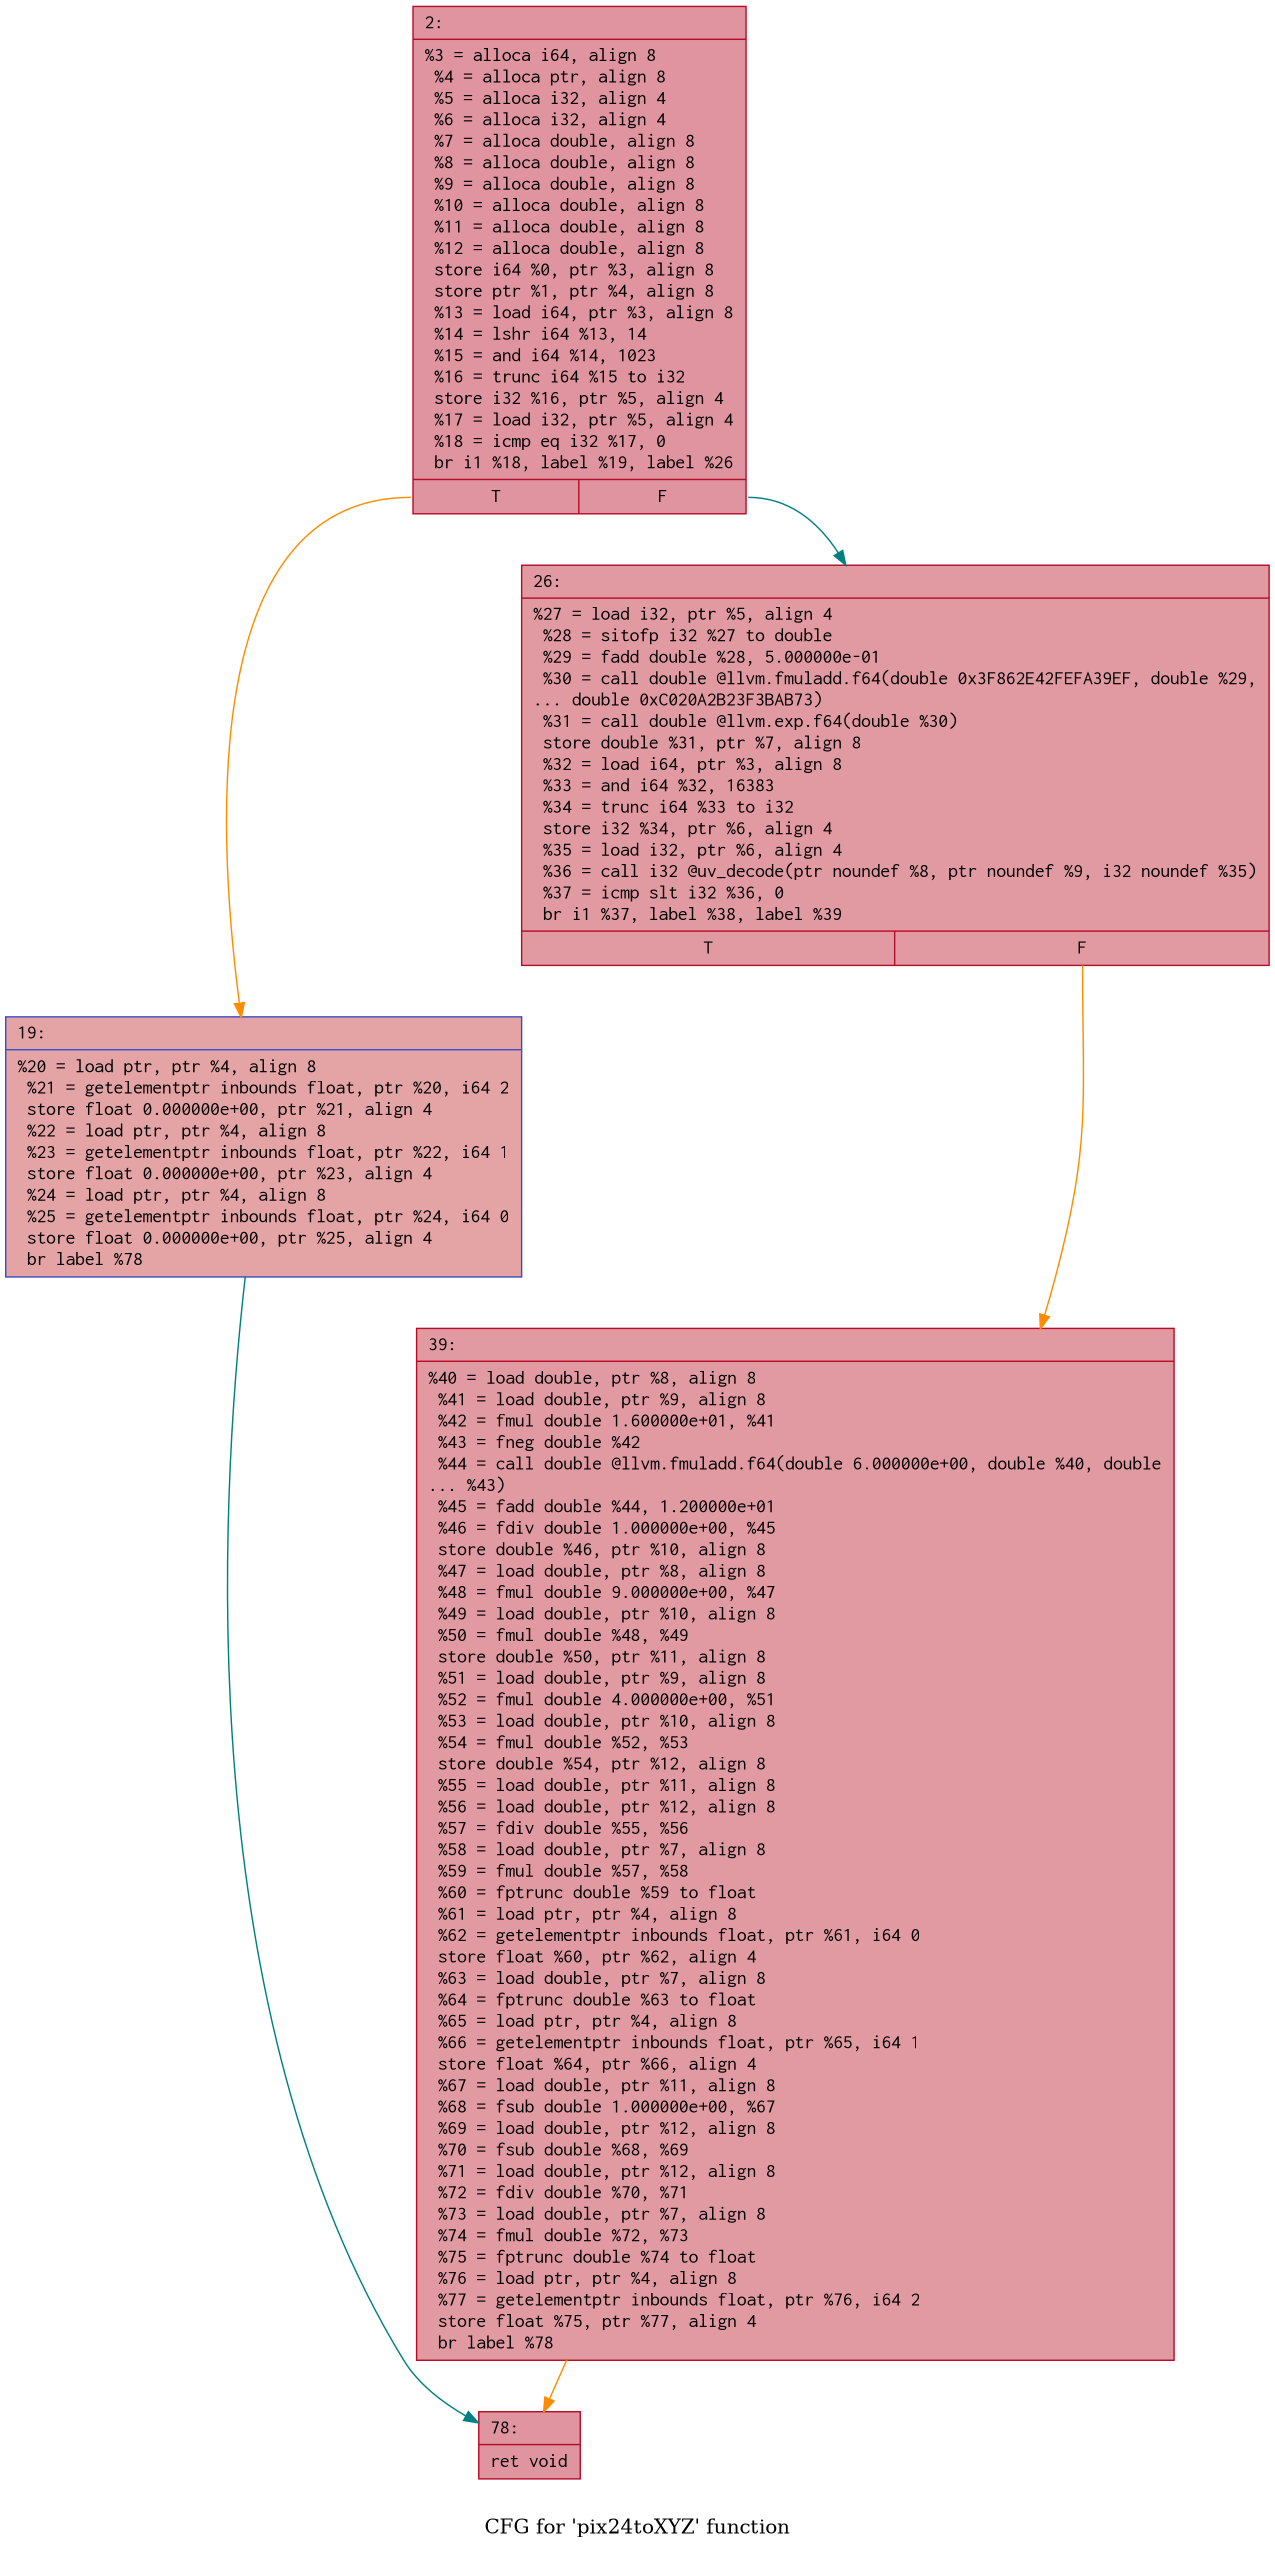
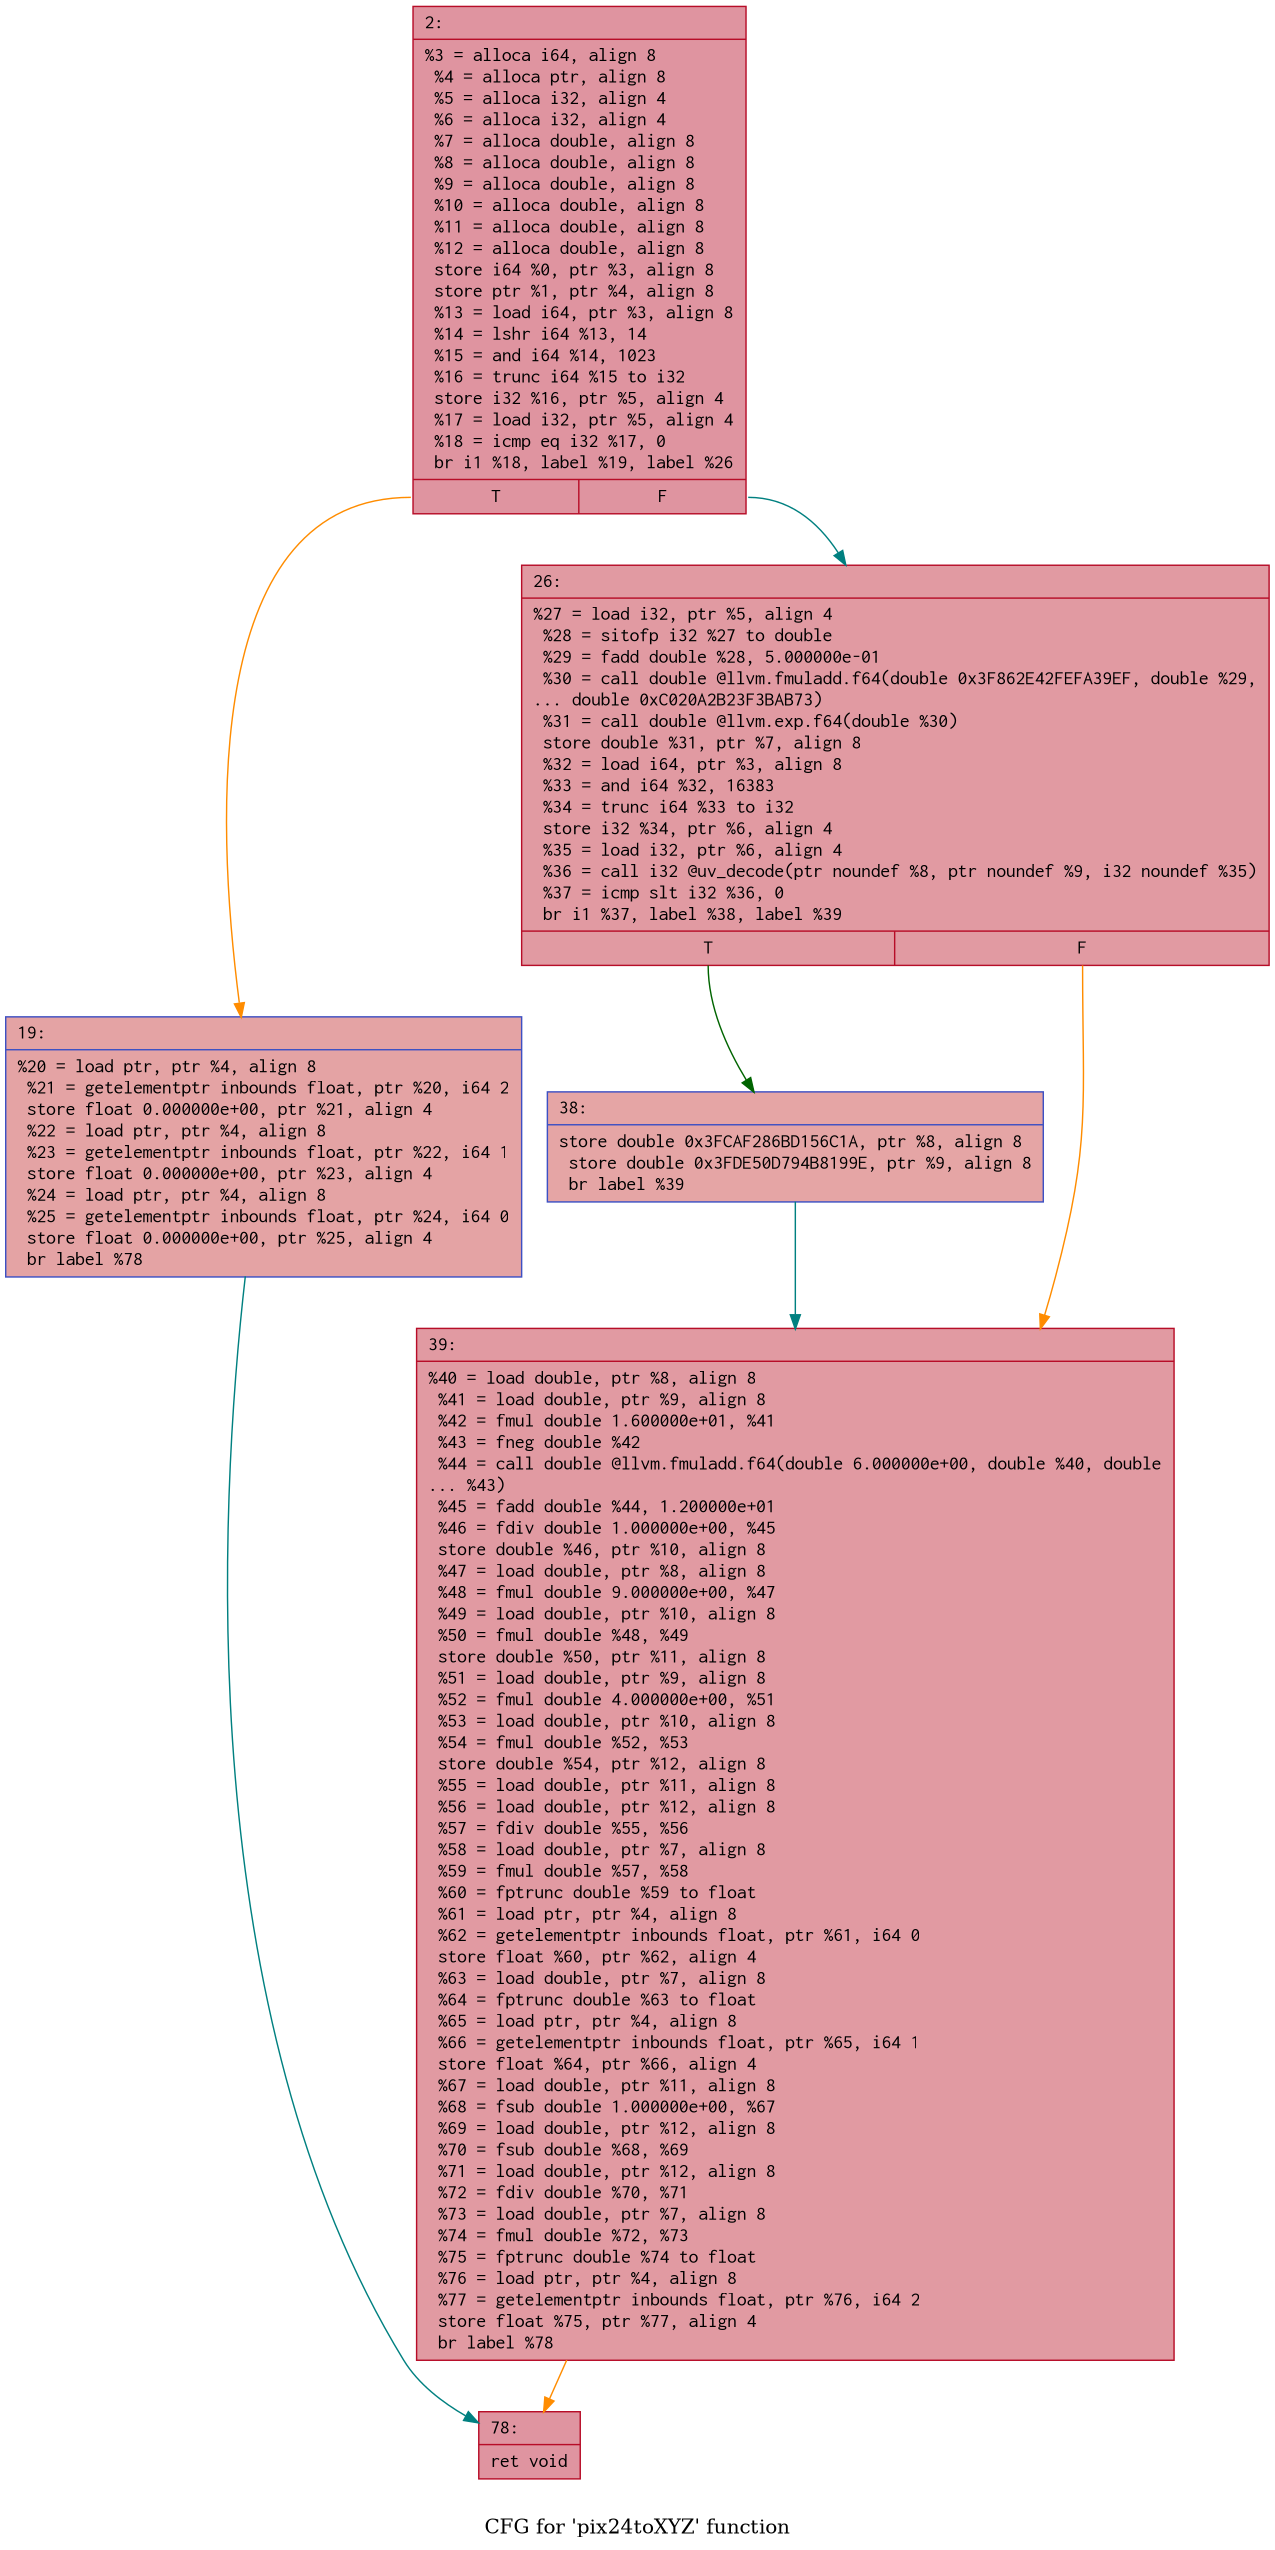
node "38:": added
